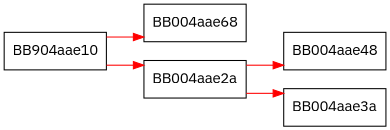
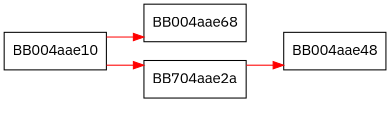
node "BB904aae10": label "BB904aae10" -> "BB004aae10"
node "BB004aae2a": label "BB004aae2a" -> "BB704aae2a"
node "BB004aae3a": removed
